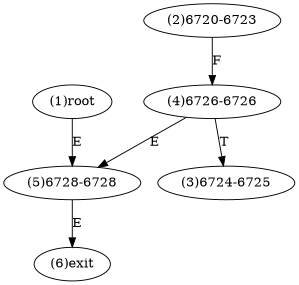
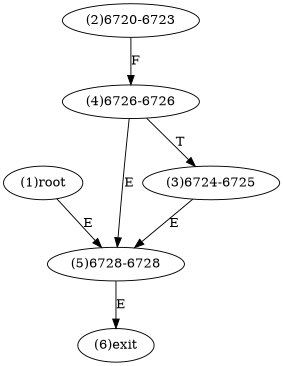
edge "(3)6724-6725" -> "(5)6728-6728": added, label "E"
